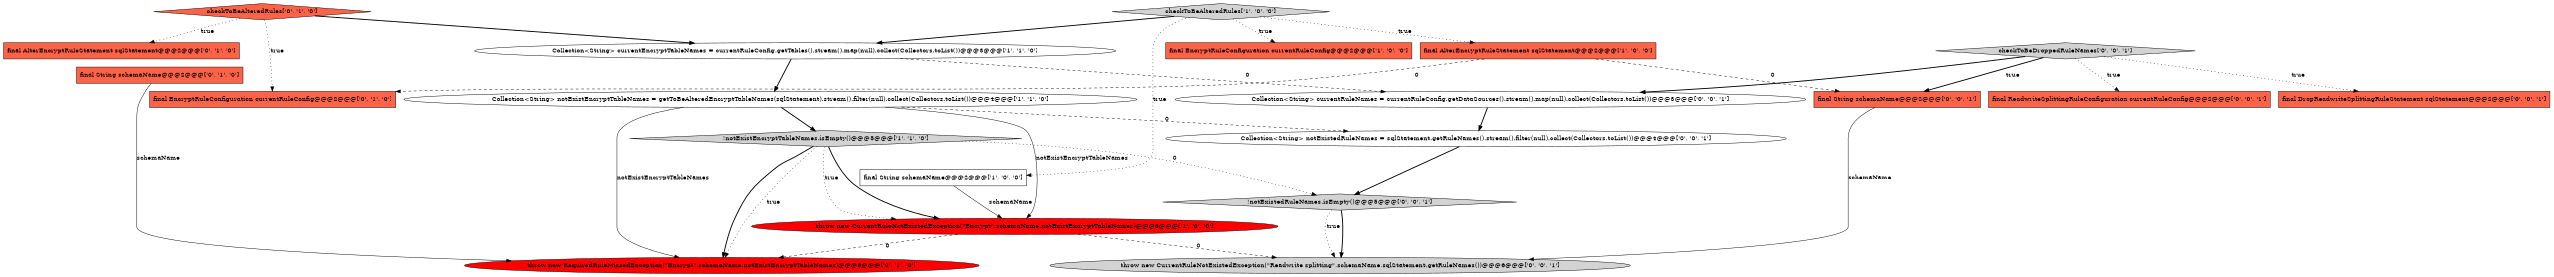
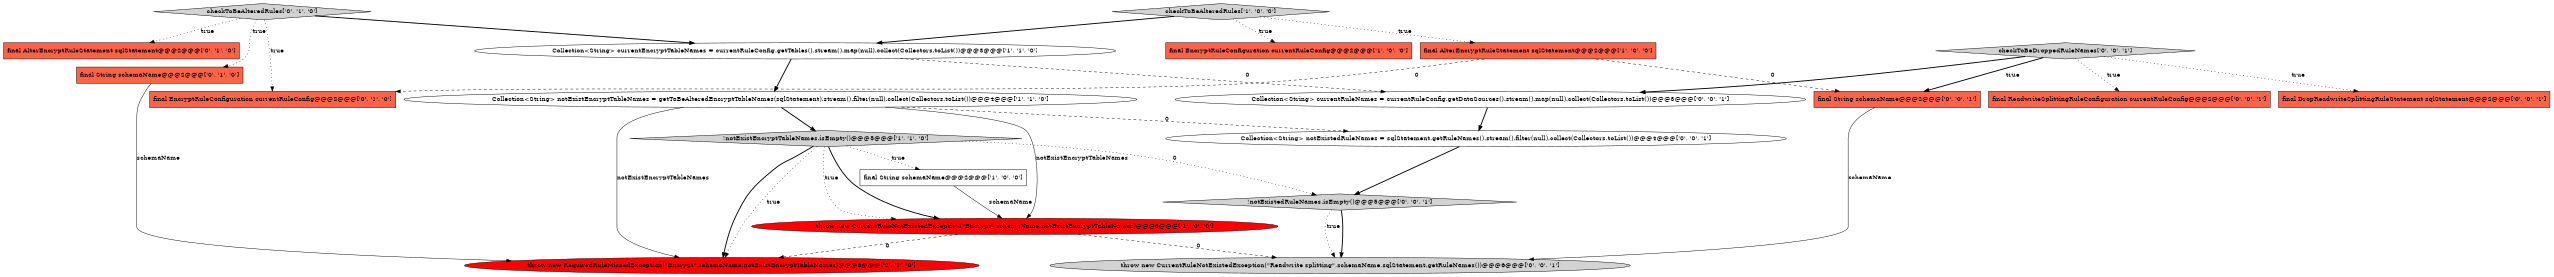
node "checkToBeAlteredRules['0', '1', '0']": fillcolor tomato -> lightgray
edge "checkToBeAlteredRules['0', '1', '0']" -> "final String schemaName@@@2@@@['0', '1', '0']": added, label "true"
edge "checkToBeAlteredRules['1', '0', '0']" -> "final String schemaName@@@2@@@['1', '0', '0']": now "!notExistEncryptTableNames.isEmpty()@@@5@@@['1', '1', '0']" -> "final String schemaName@@@2@@@['1', '0', '0']"
